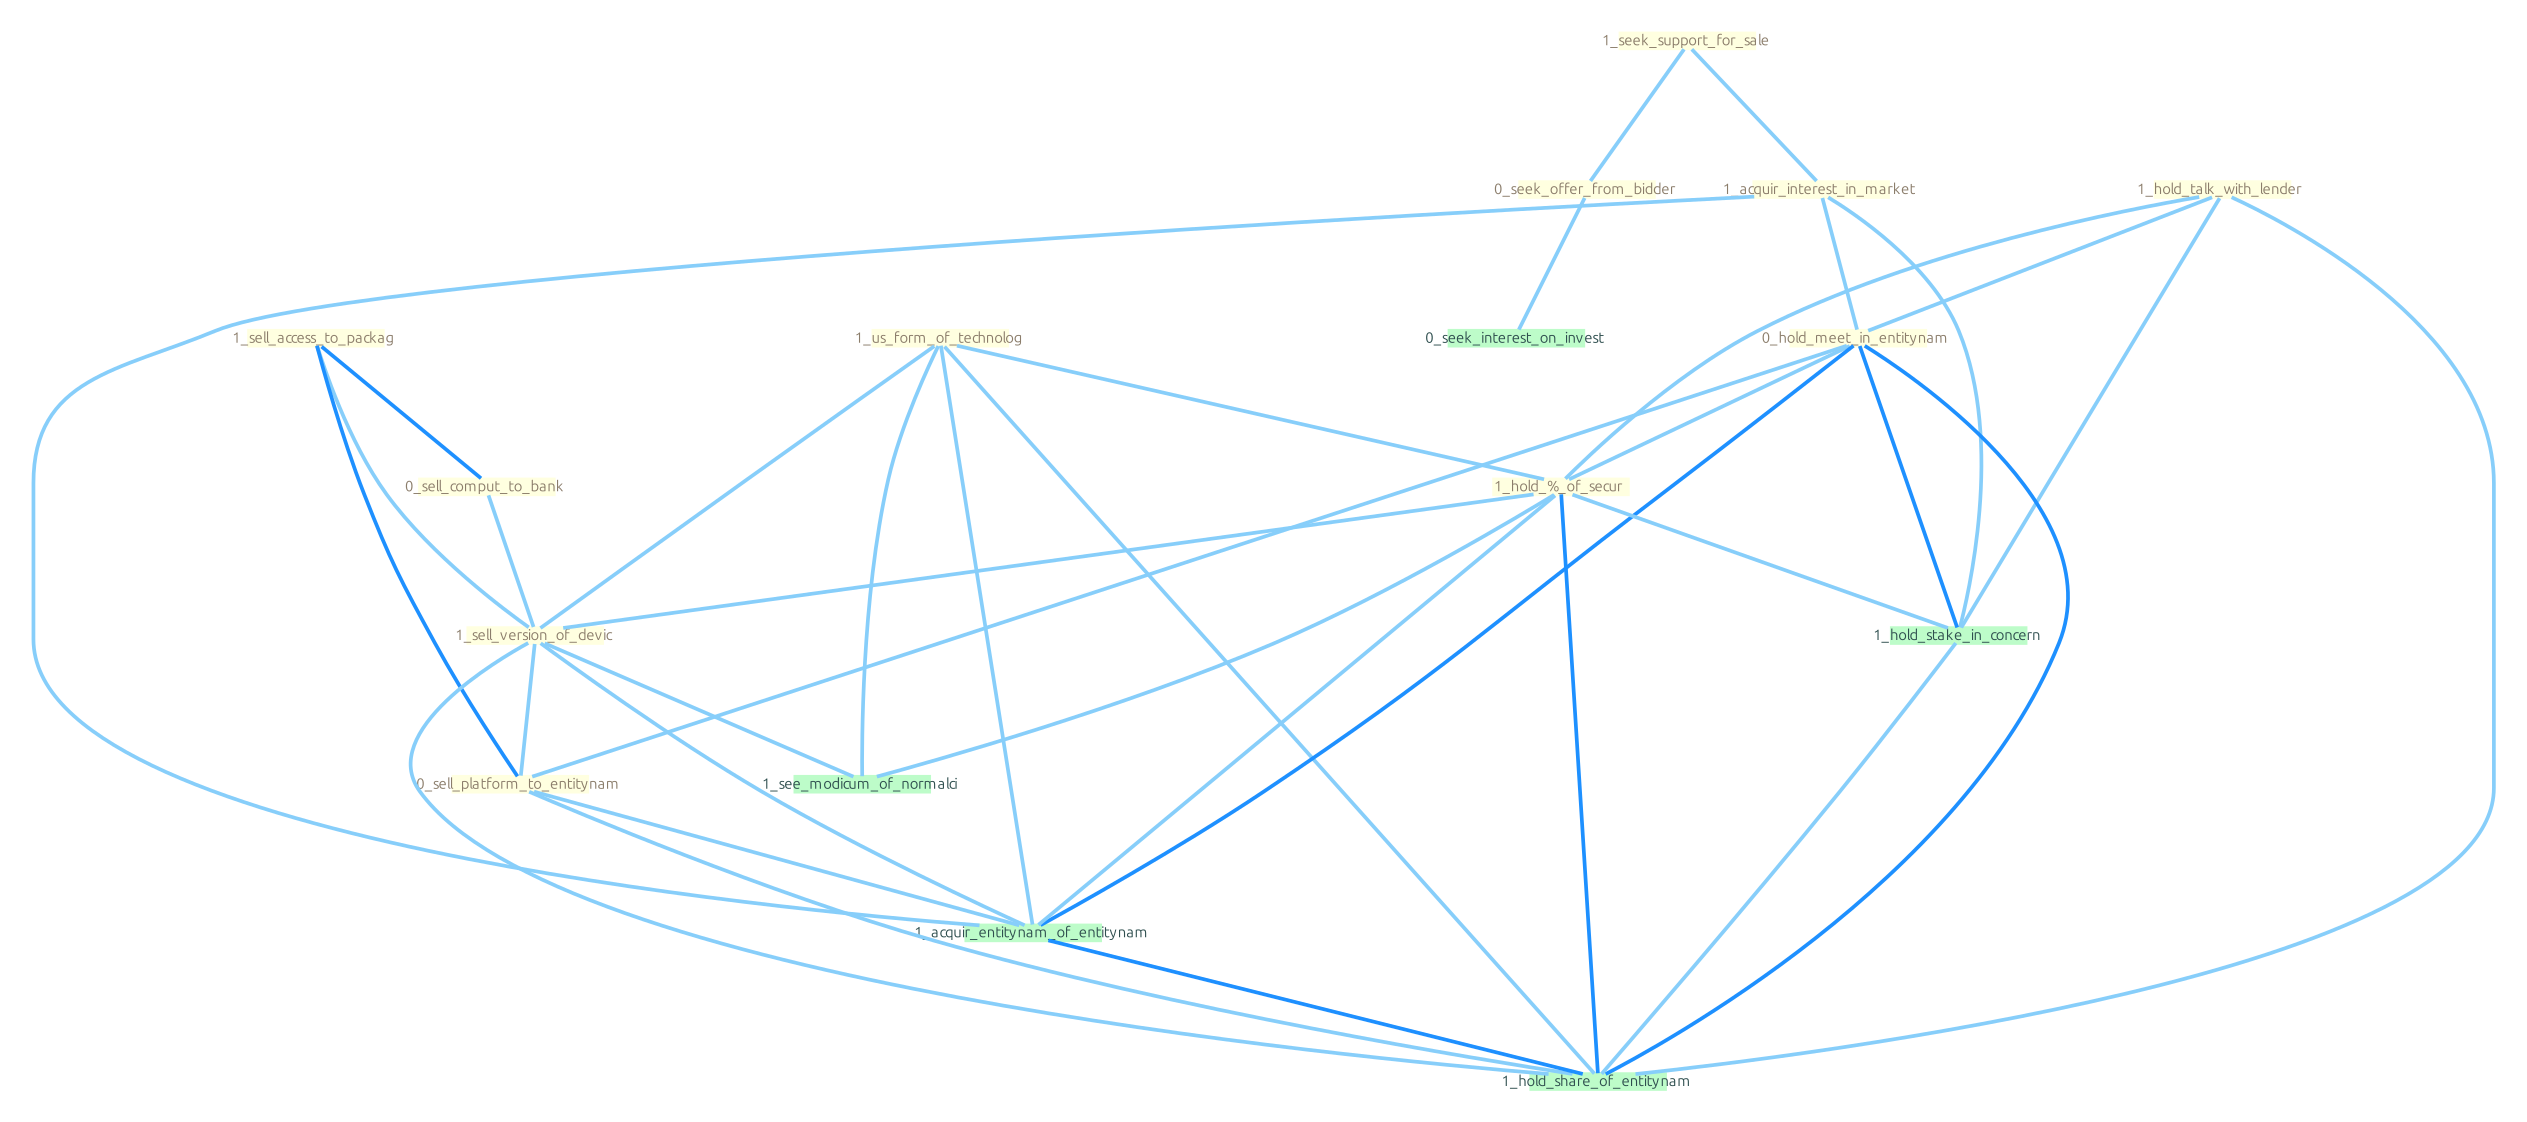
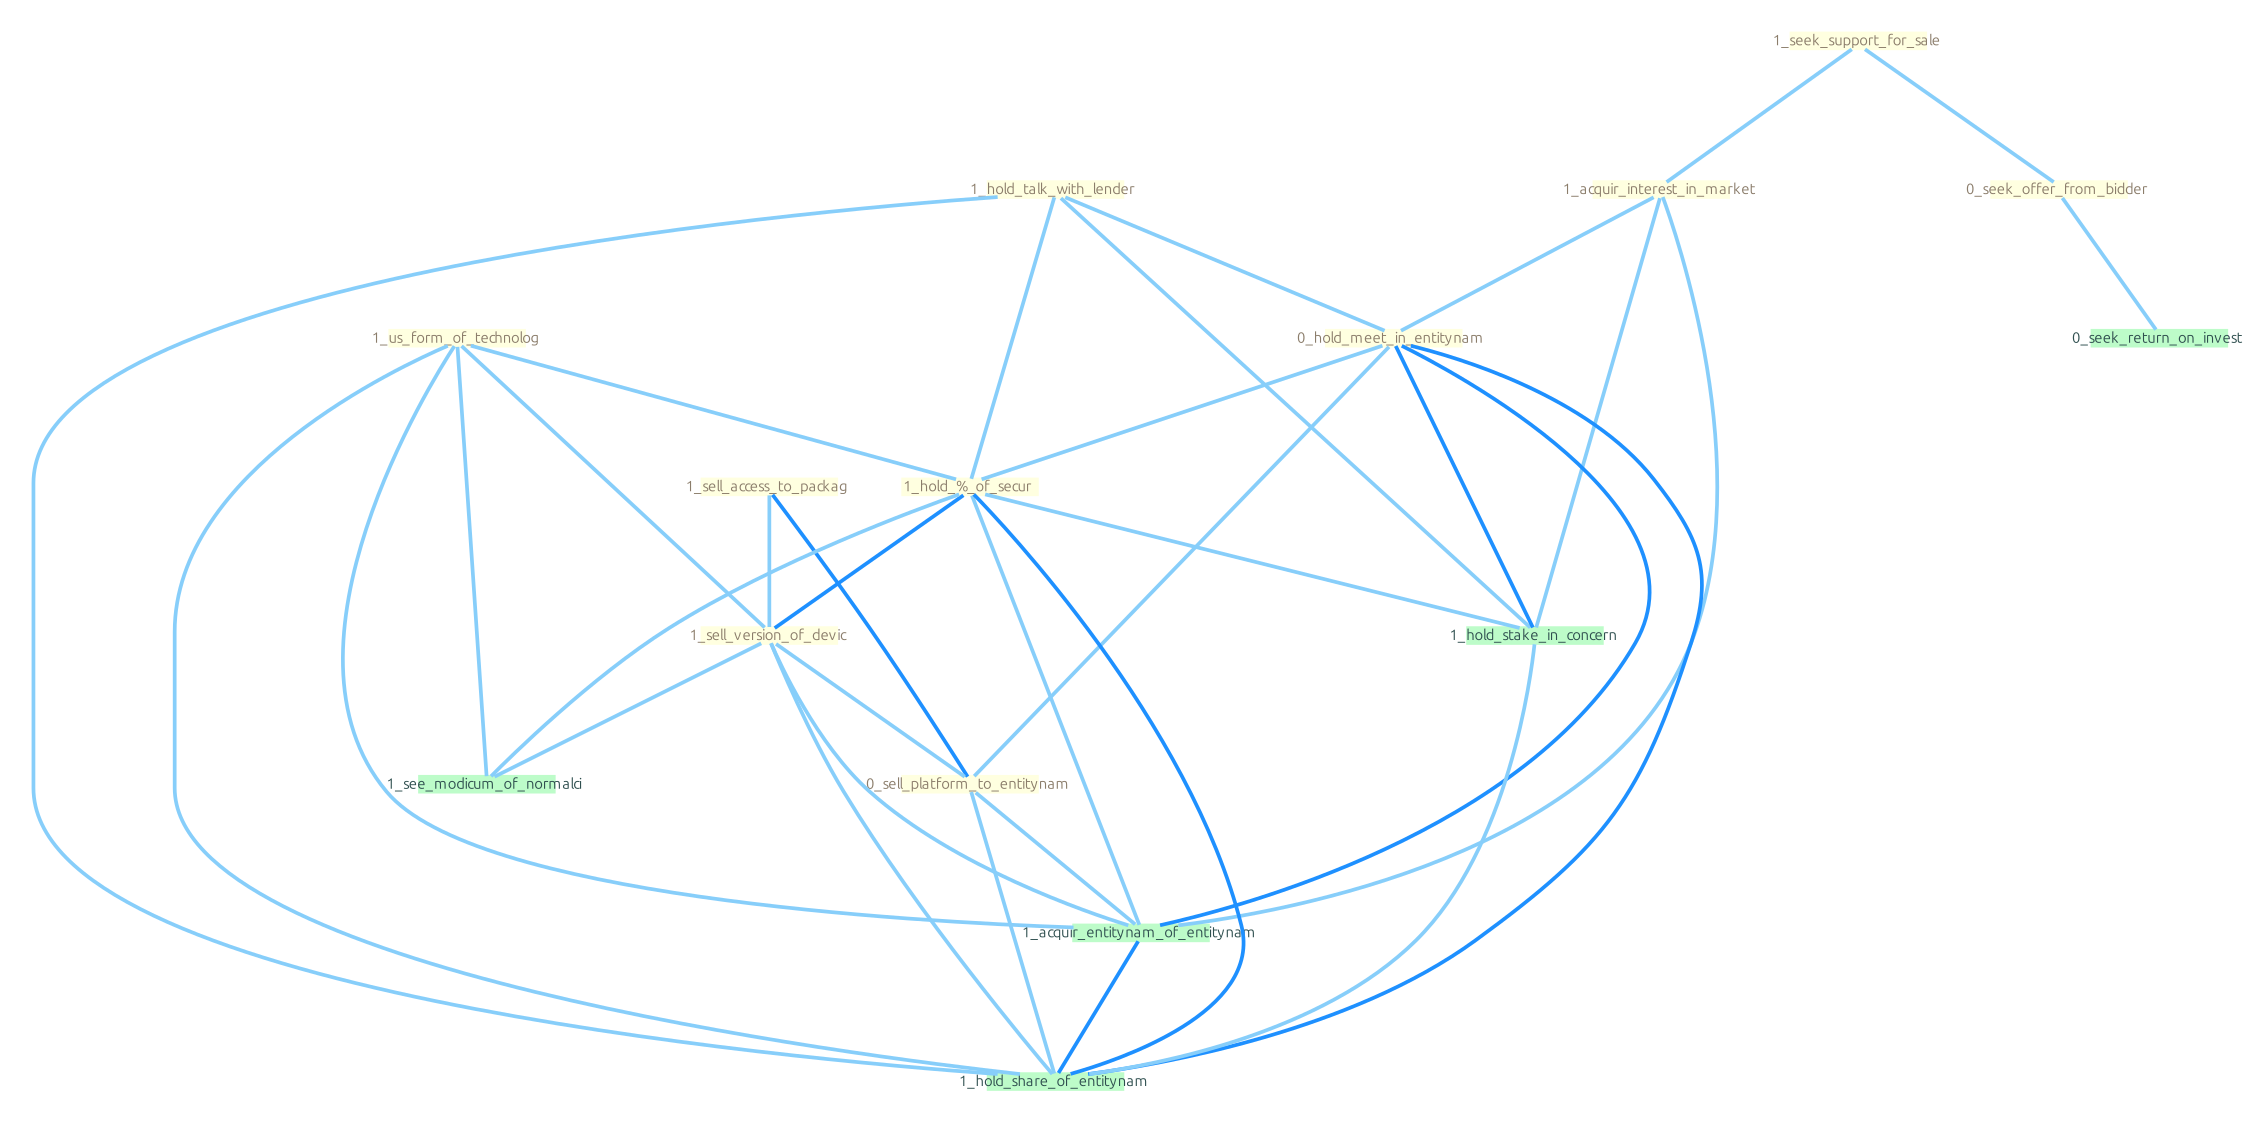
node "0_seek_interest_on_invest": label "0_seek_interest_on_invest" -> "0_seek_return_on_invest"
node "0_sell_comput_to_bank": removed
edge "1_hold_%_of_secur" -- "1_sell_version_of_devic": color #87cefa -> #1e90ff
